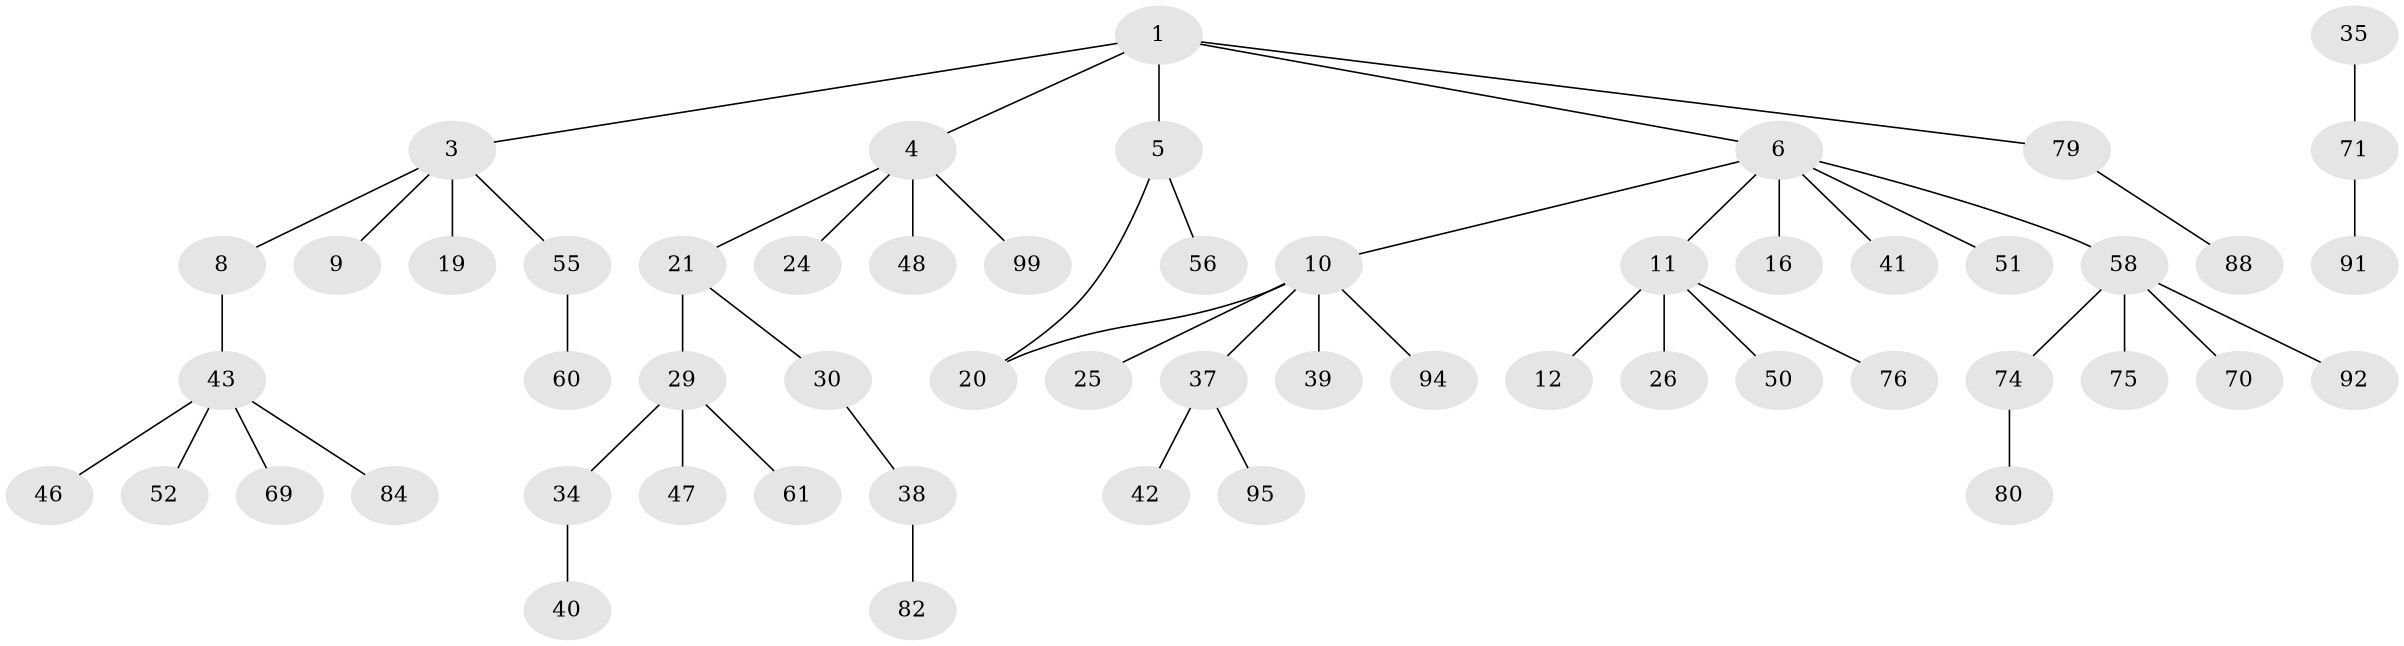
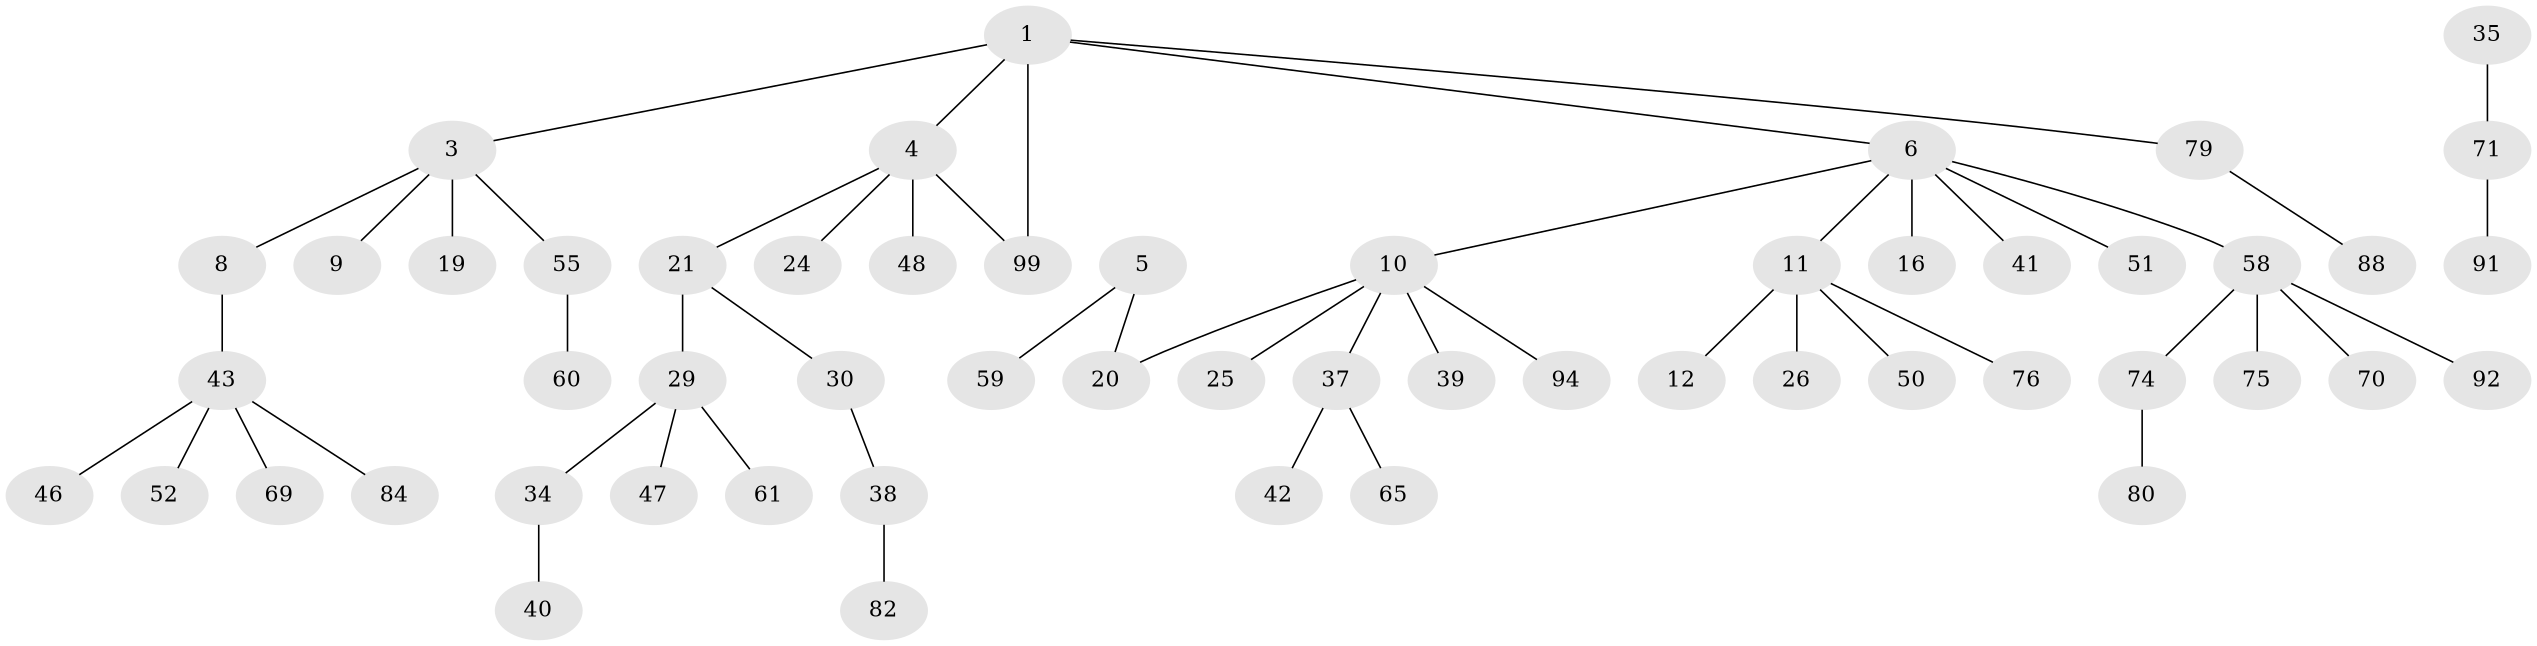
edge "1" -- "5": now "1" -- "99"
node "56": label "56" -> "59"
node "95": label "95" -> "65"
